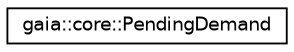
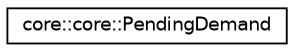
node "gaia::core::PendingDemand": label "gaia::core::PendingDemand" -> "core::core::PendingDemand"
